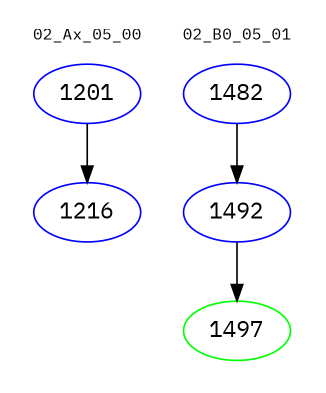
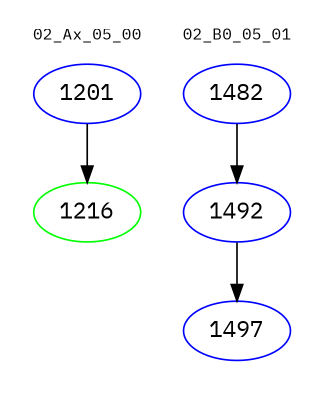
node "1216": color blue -> green
node "1497": color green -> blue
